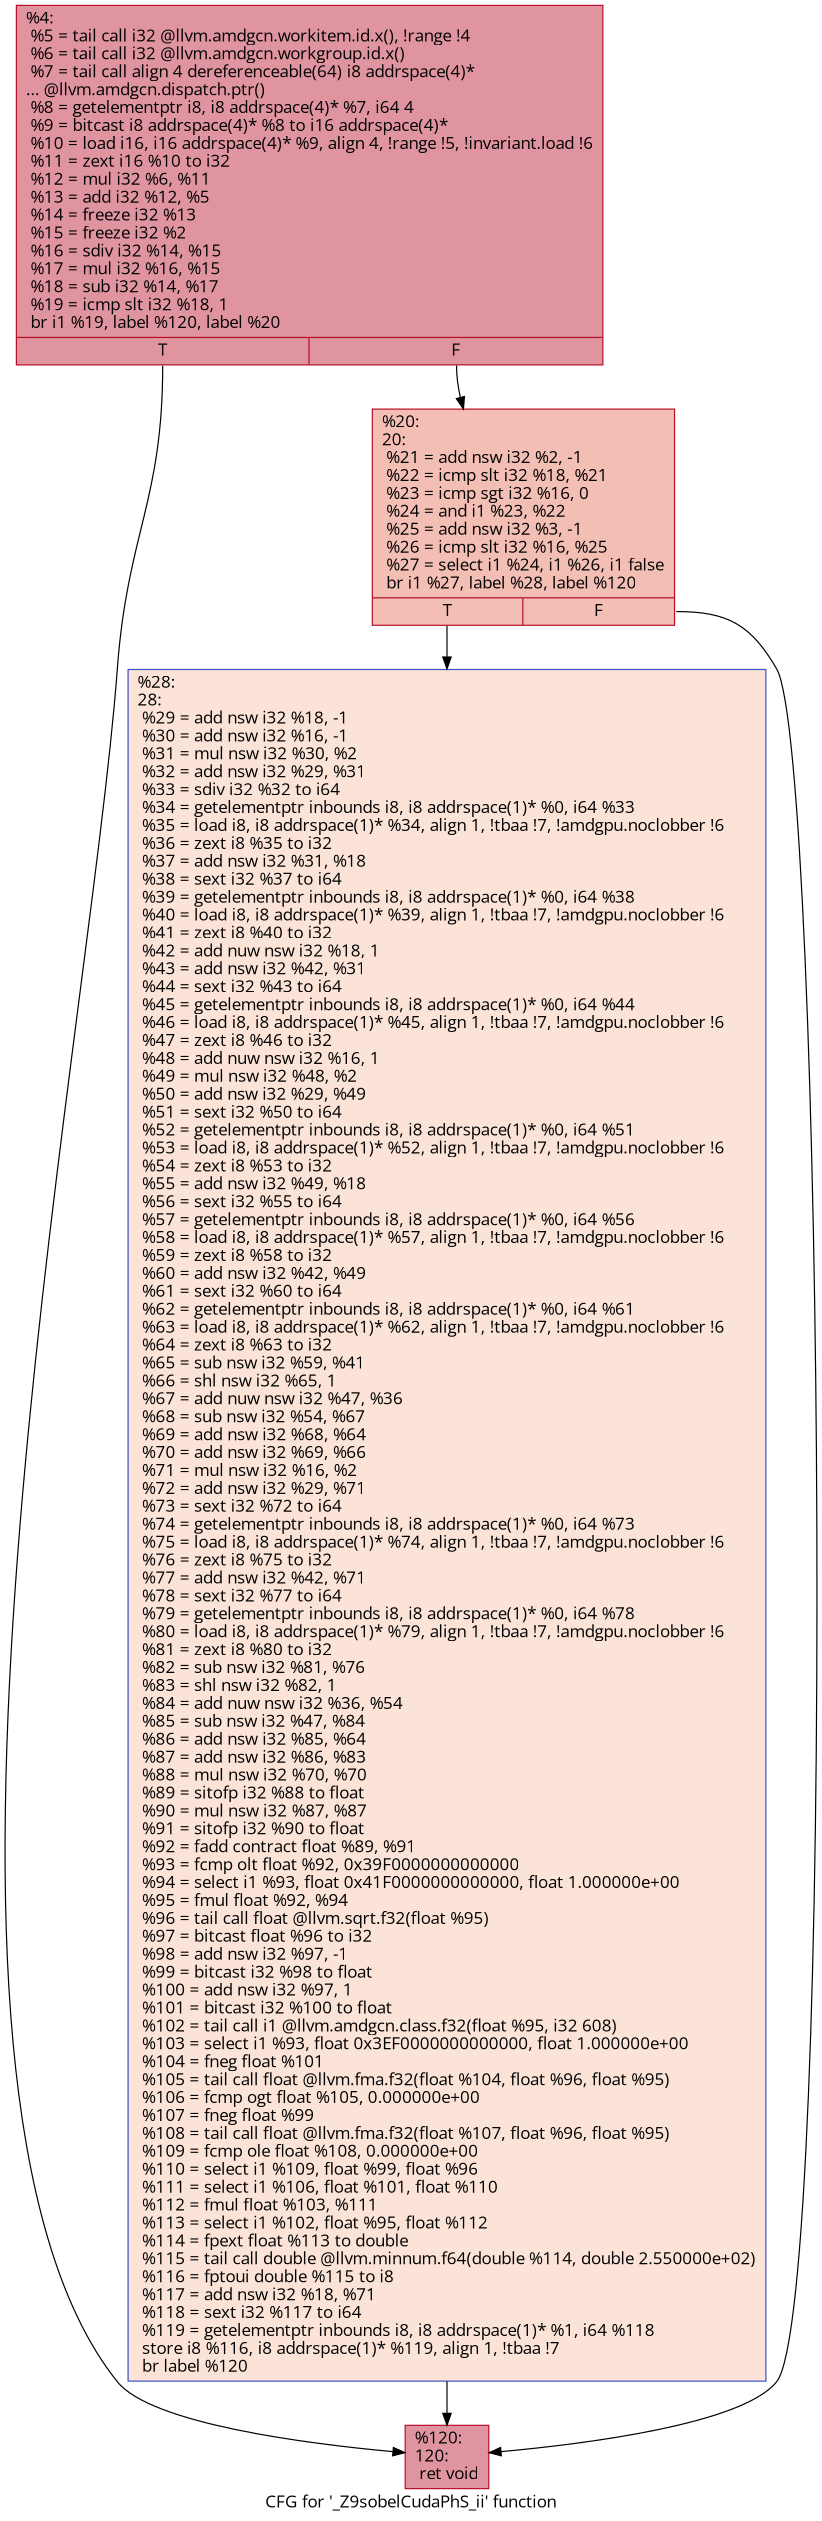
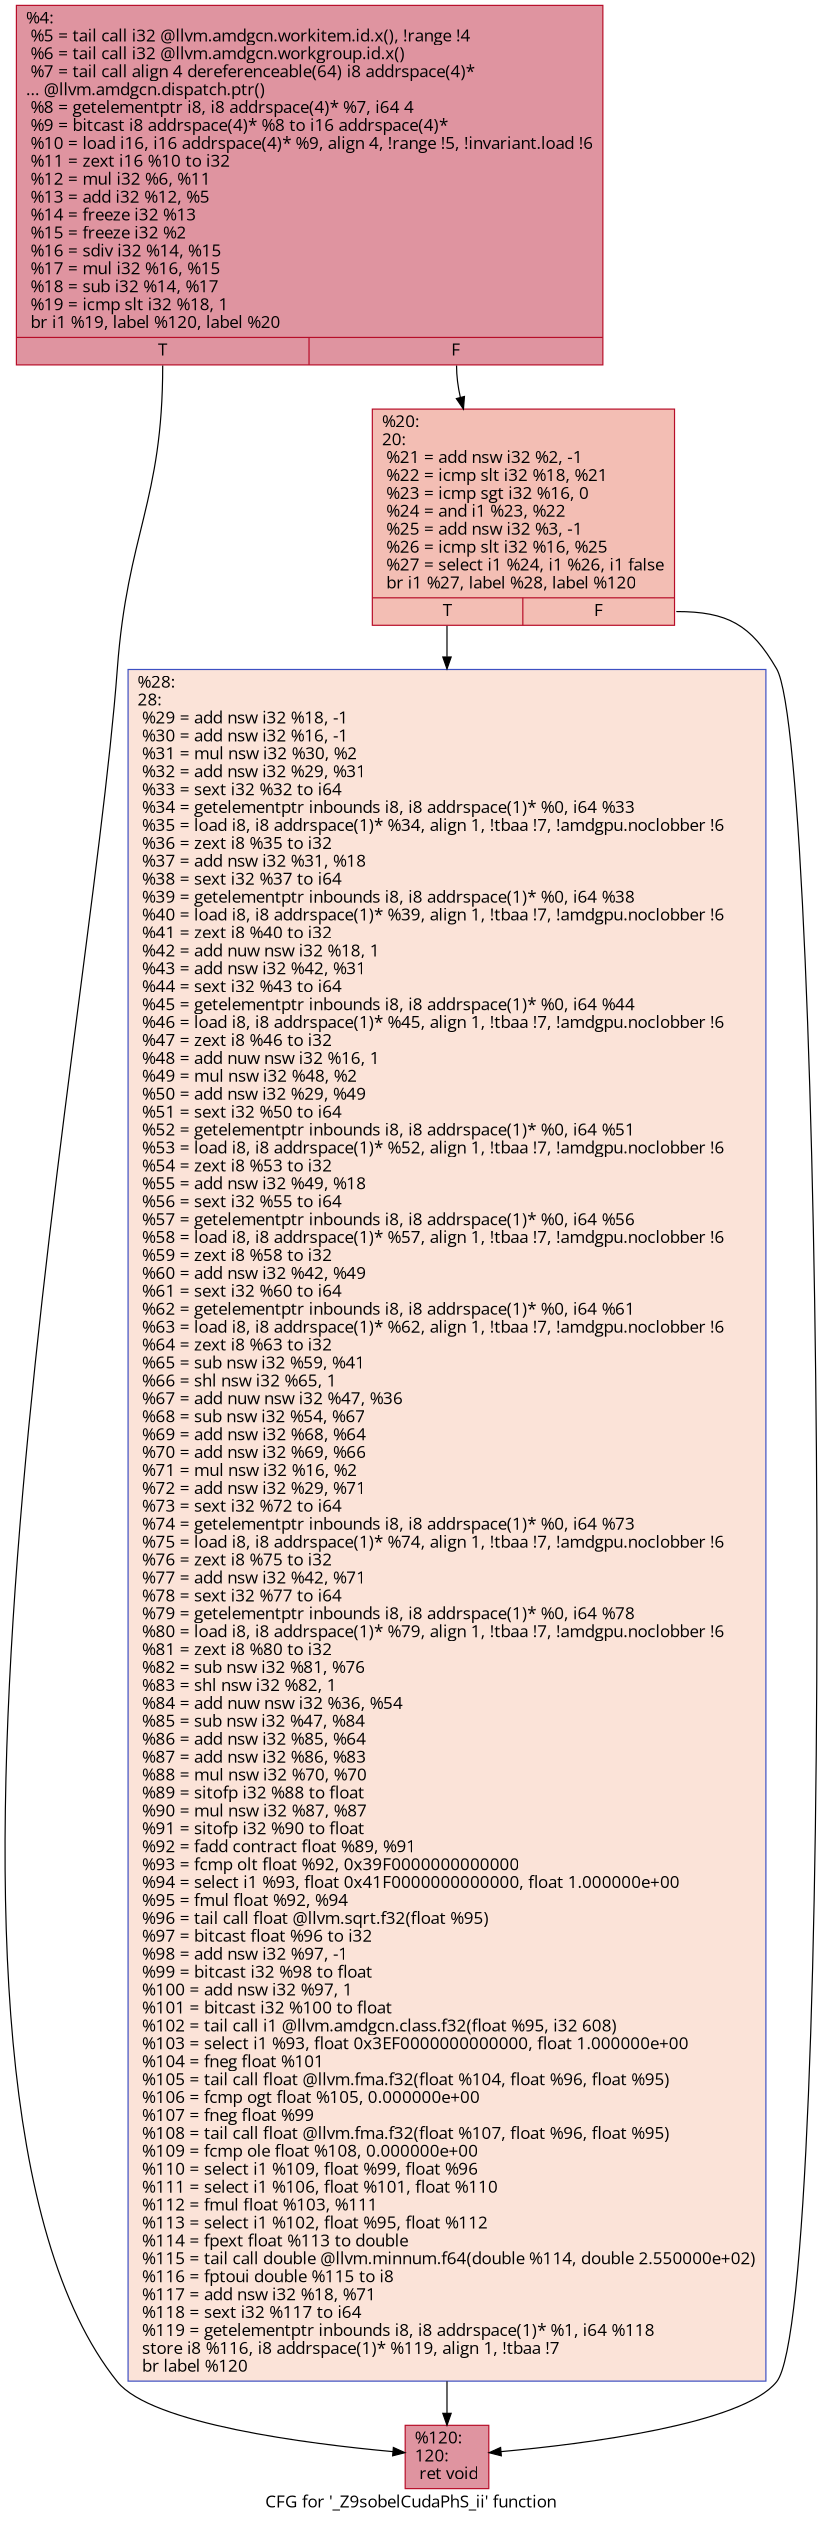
node "%28:": text "%33 = sdiv i32 %32 to i64" -> "%33 = sext i32 %32 to i64"
